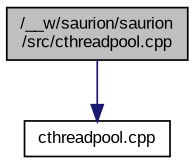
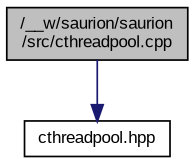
node "cthreadpool.cpp": label "cthreadpool.cpp" -> "cthreadpool.hpp"
